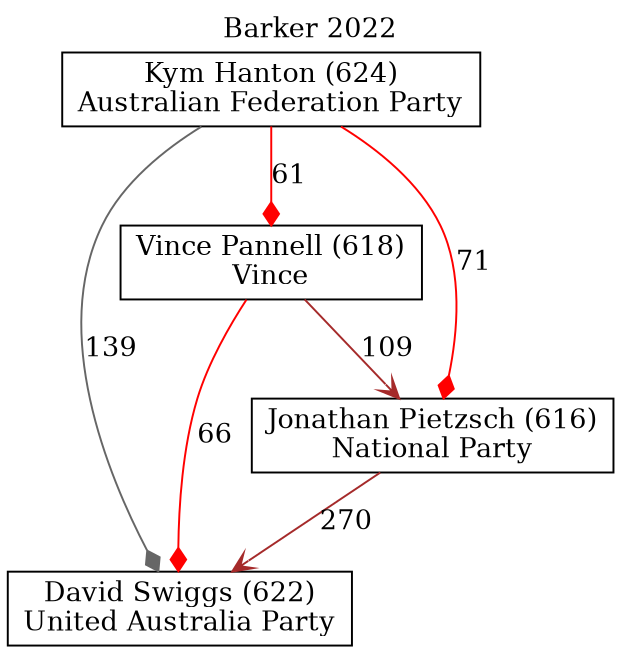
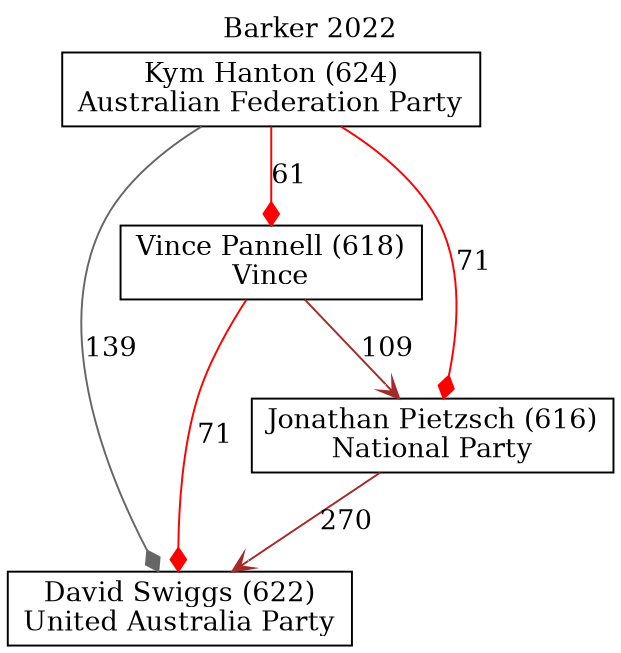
edge "Vince Pannell (618) Vince" -> "David Swiggs (622) United Australia Party": label "66" -> "71"
